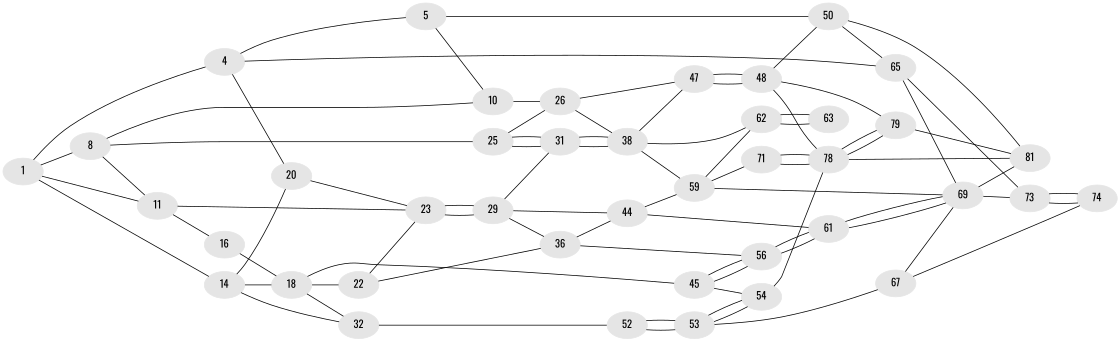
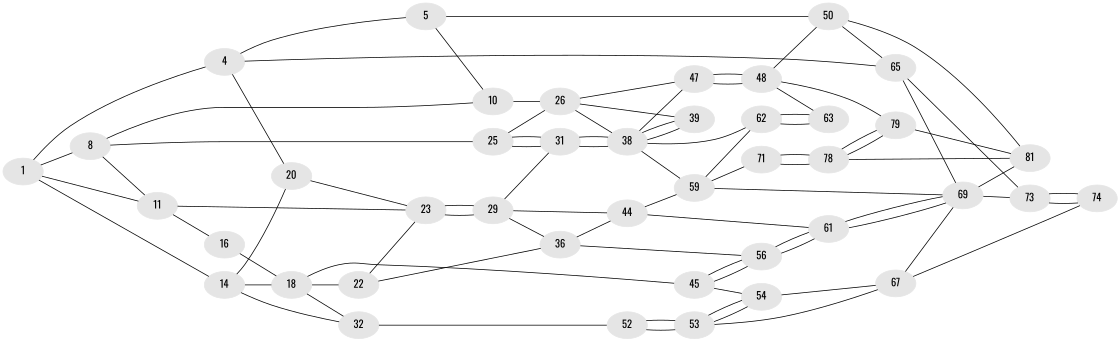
node "39": added
edge "48" -- "78": now "48" -- "63"
edge "78" -- "54": now "67" -- "54"
